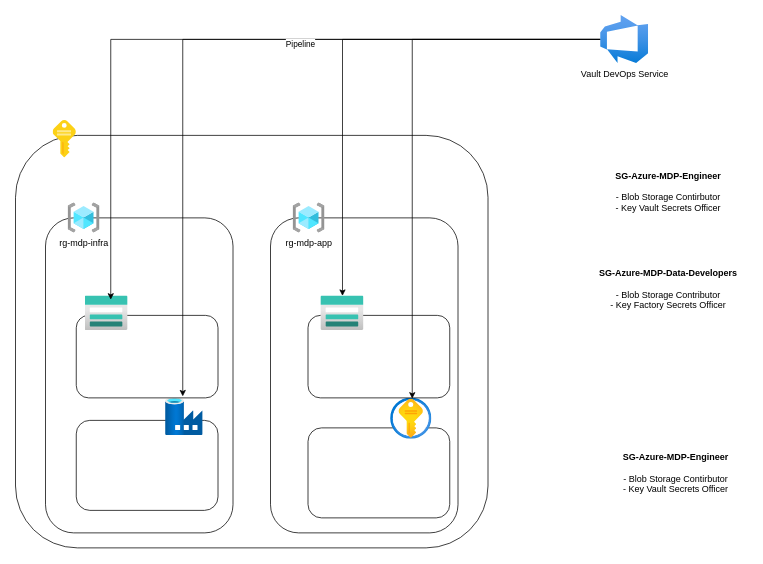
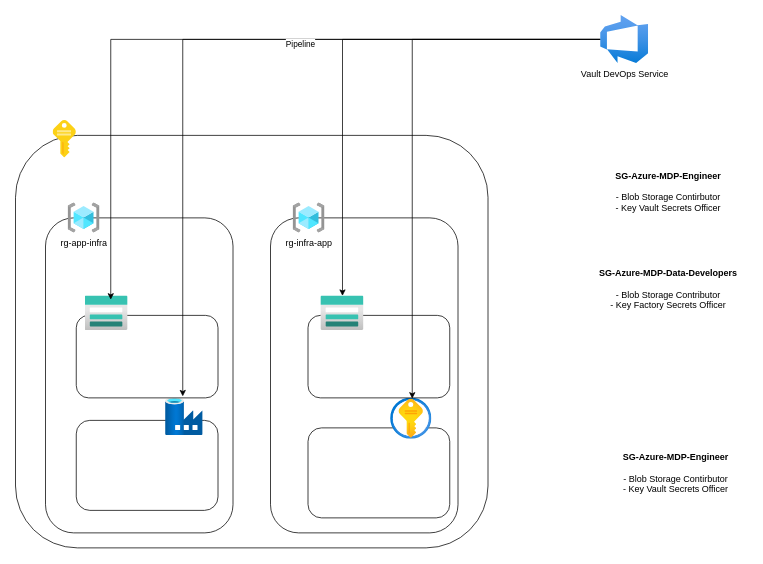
node "rg-mdp-infra": label "rg-mdp-infra" -> "rg-app-infra"
node "rg-mdp-app": label "rg-mdp-app" -> "rg-infra-app"
